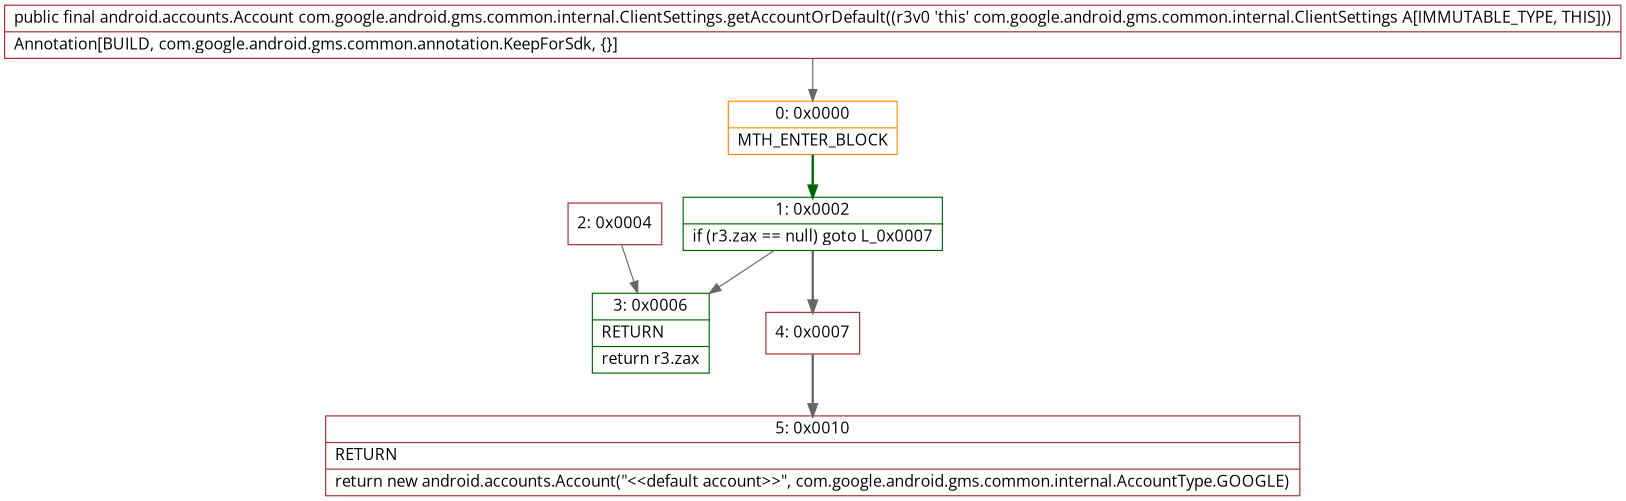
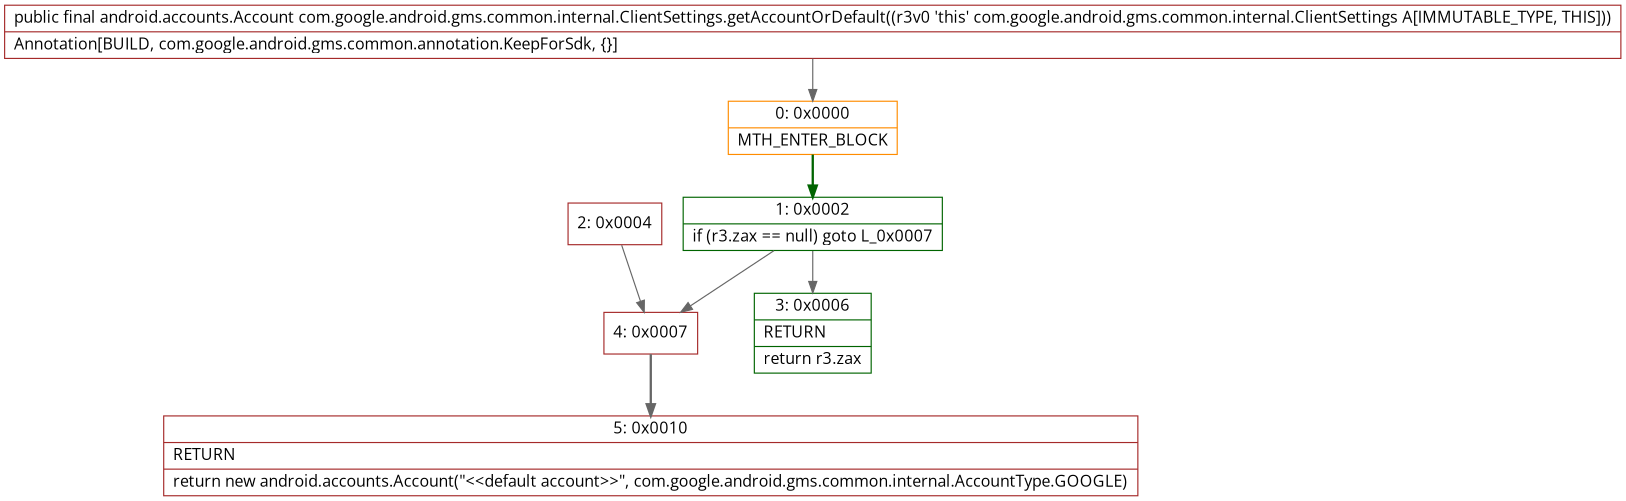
edge "2: 0x0004" -> "3: 0x0006": now "2: 0x0004" -> "4: 0x0007"
edge "1: 0x0002" -> "4: 0x0007": style bold -> solid
